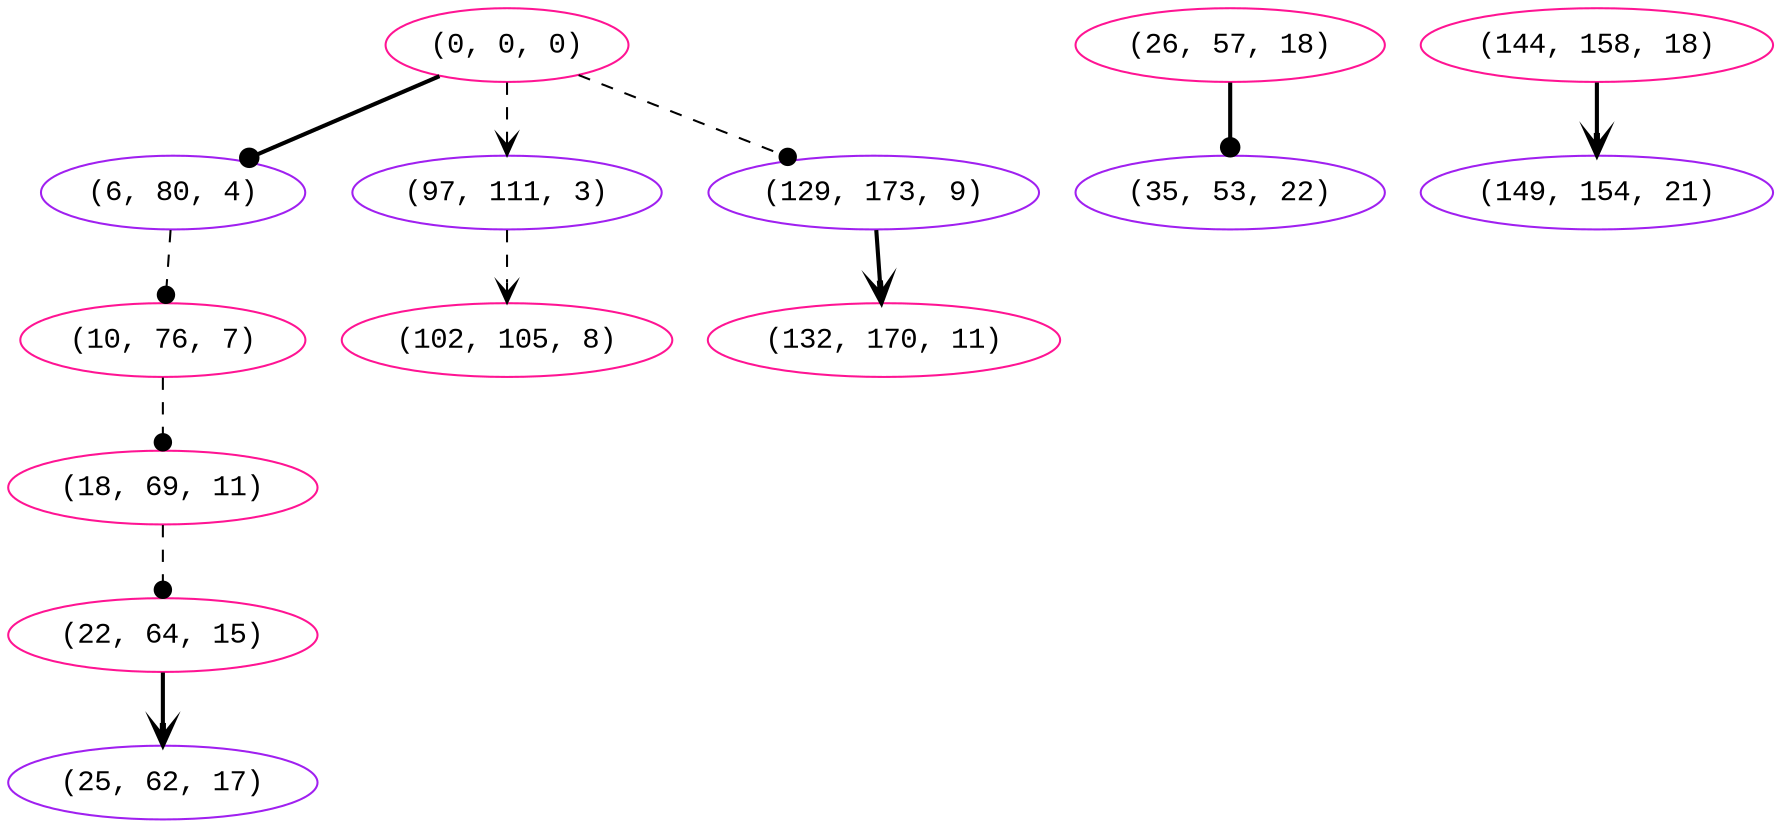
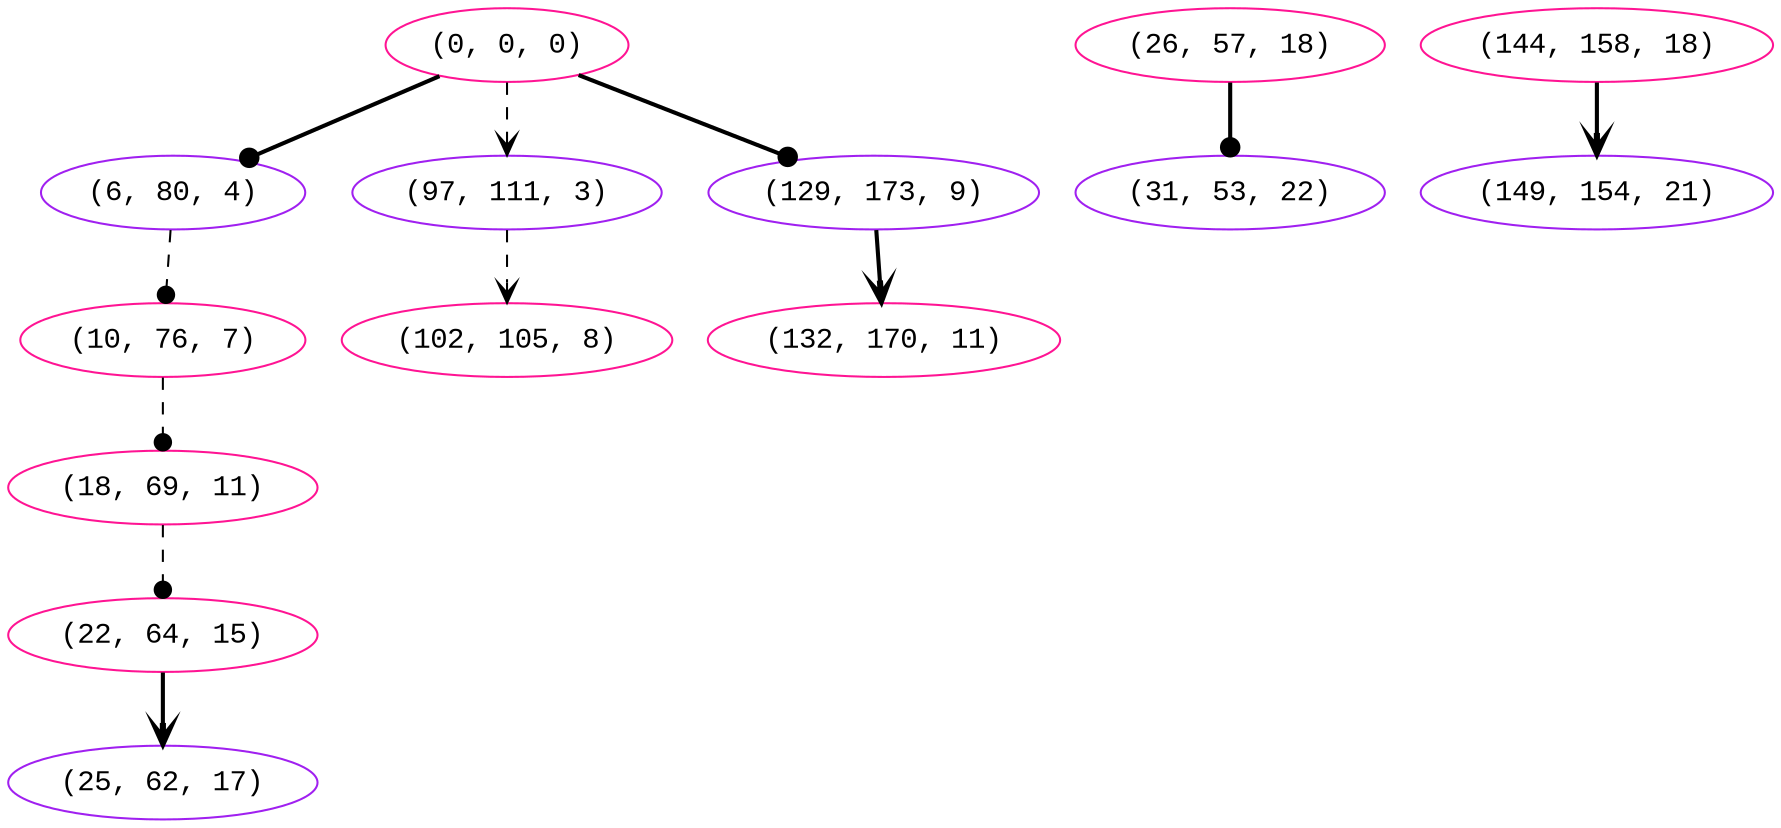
edge "(0, 0, 0)" -> "(129, 173, 9)": style dashed -> bold
node "(35, 53, 22)": label "(35, 53, 22)" -> "(31, 53, 22)"
